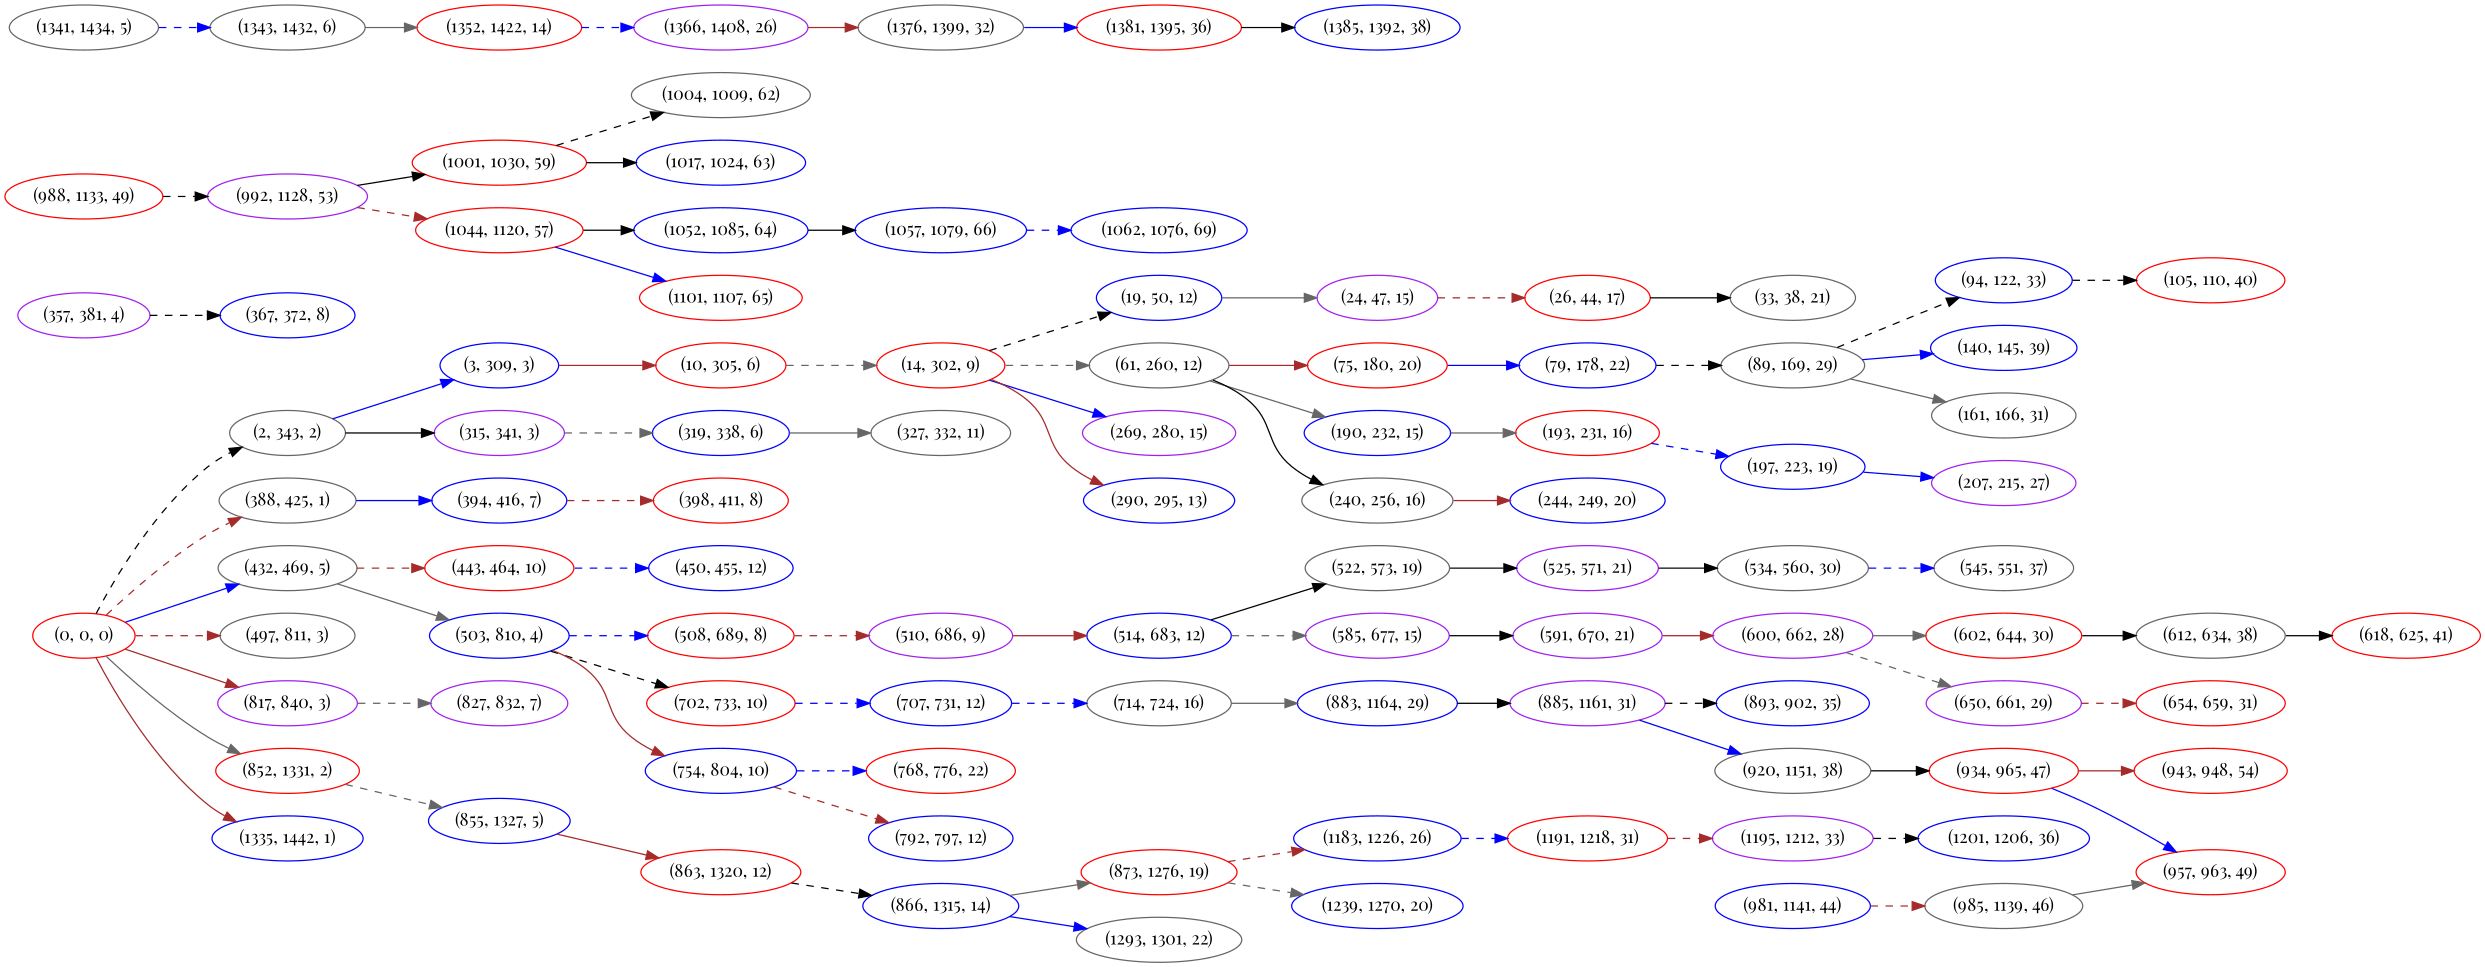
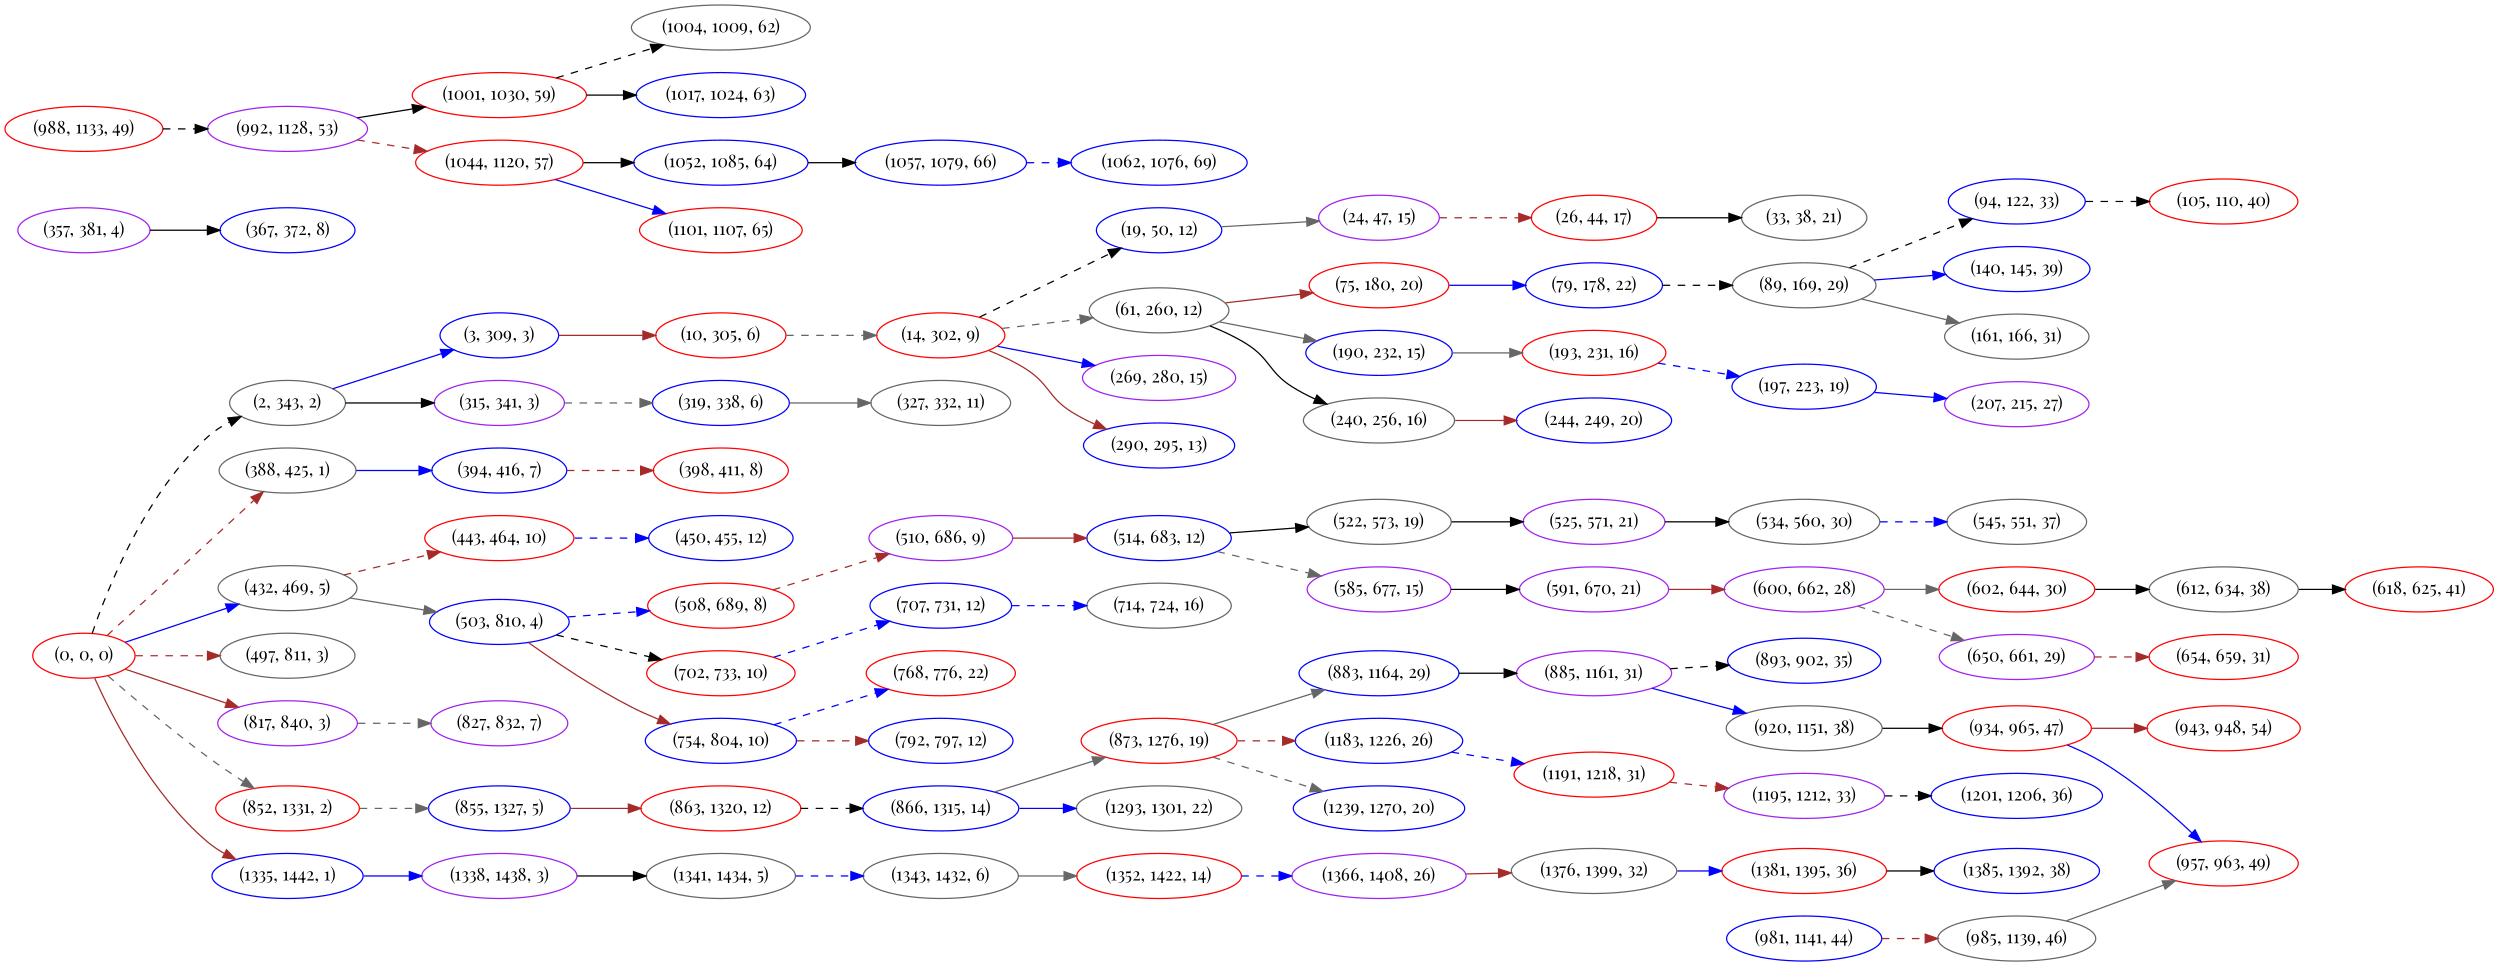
edge "(357, 381, 4)" -> "(367, 372, 8)": style dashed -> solid
edge "(714, 724, 16)" -> "(883, 1164, 29)": now "(873, 1276, 19)" -> "(883, 1164, 29)"
edge "(0, 0, 0)" -> "(852, 1331, 2)": style solid -> dashed
node "(1338, 1438, 3)": added
